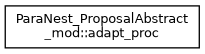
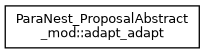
node "ParaNest_ProposalAbstract _mod::adapt_proc": label "ParaNest_ProposalAbstract _mod::adapt_proc" -> "ParaNest_ProposalAbstract _mod::adapt_adapt"
